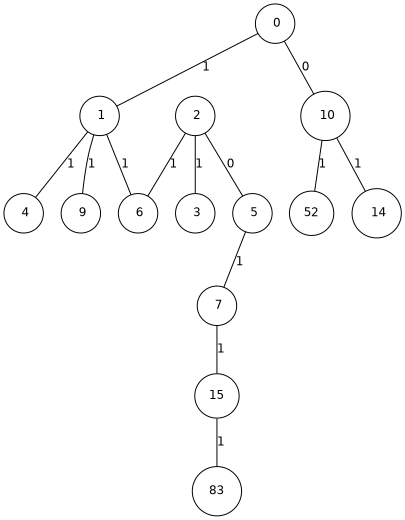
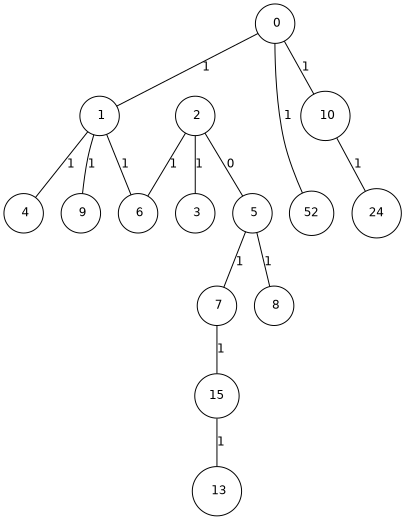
edge "0" -- "10": label "0" -> "1"
edge "10" -- "52": now "0" -- "52"
node "14": label "14" -> "24"
node "8": added
node "83": label "83" -> "13"
